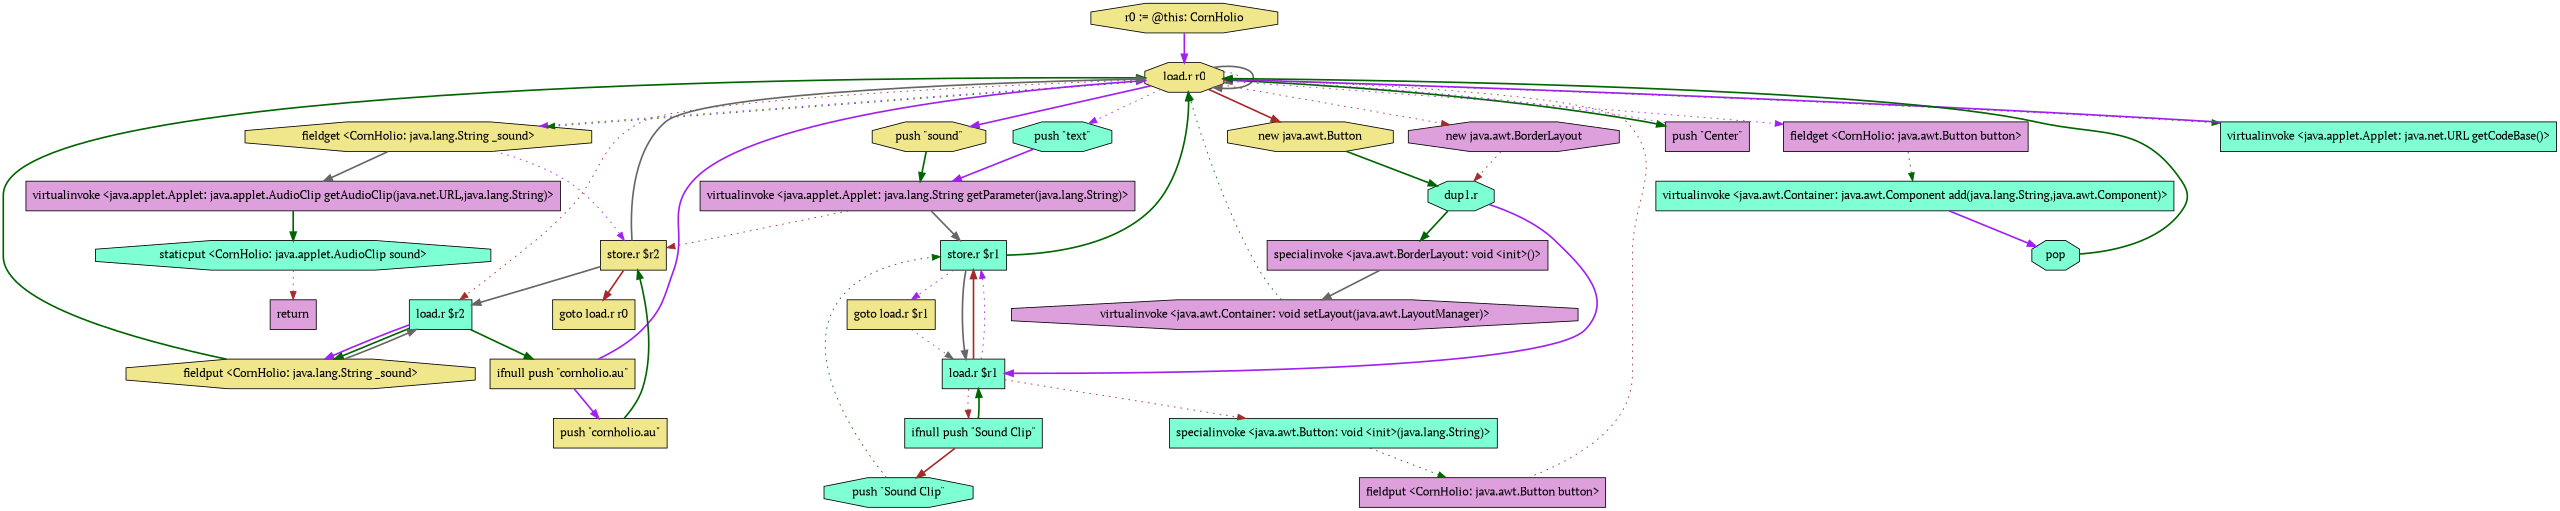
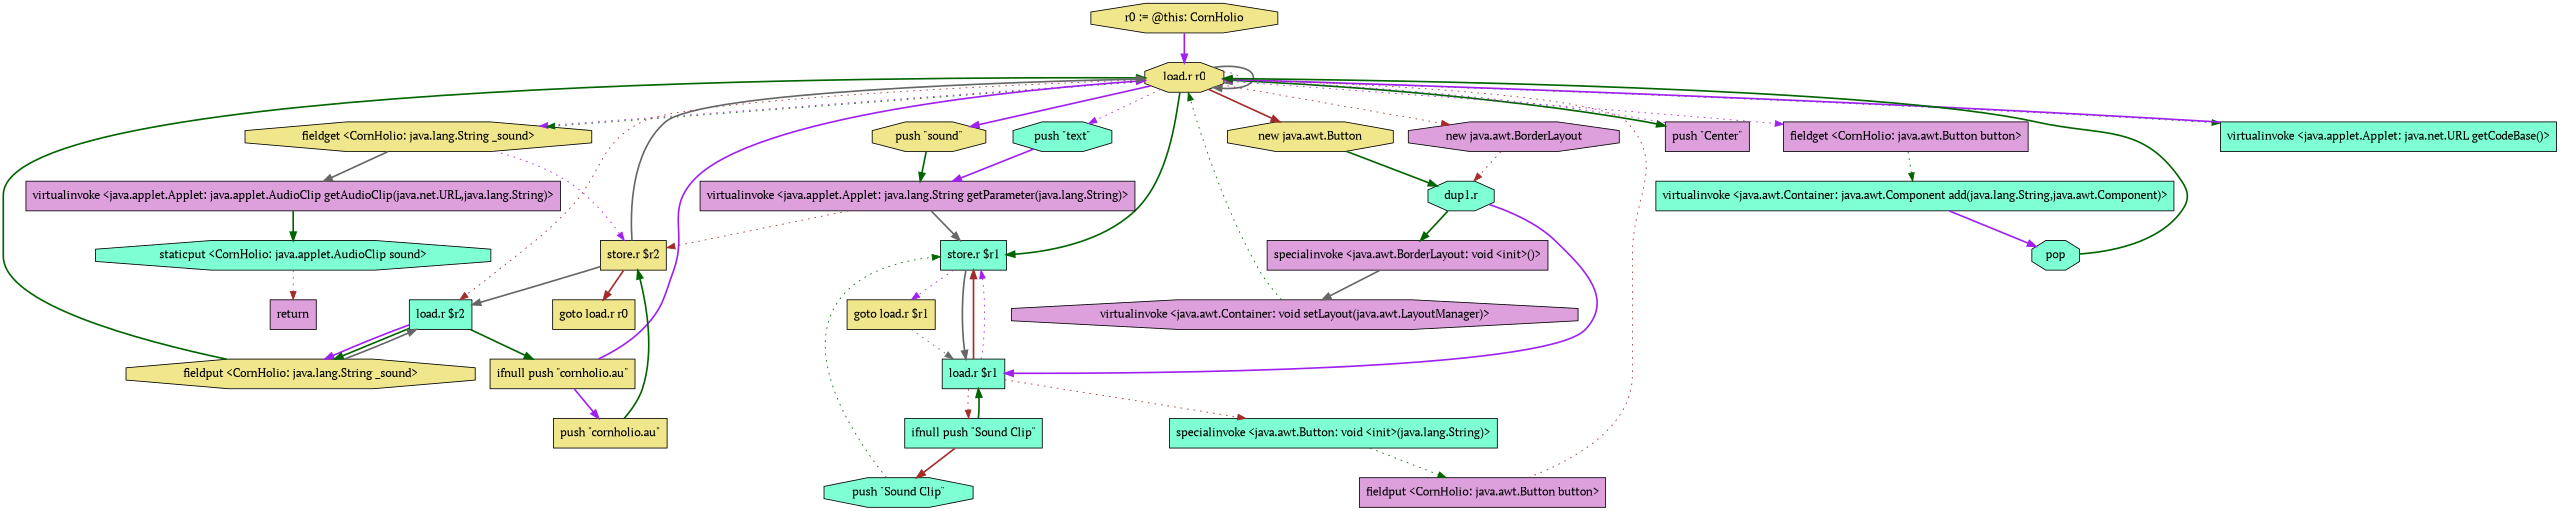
edge "store.r $r1" -> "load.r r0": reversed
